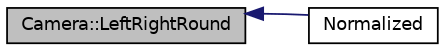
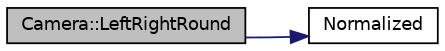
edge "Normalized" -> "Camera::LeftRightRound": reversed
